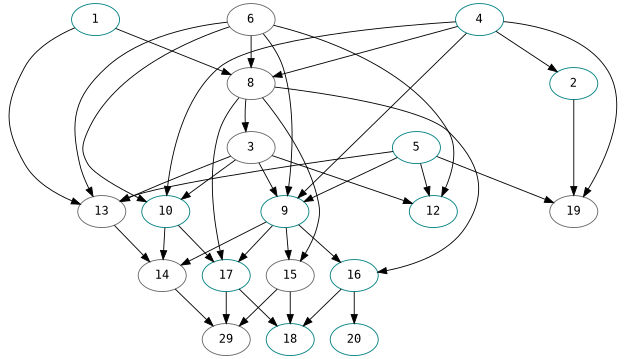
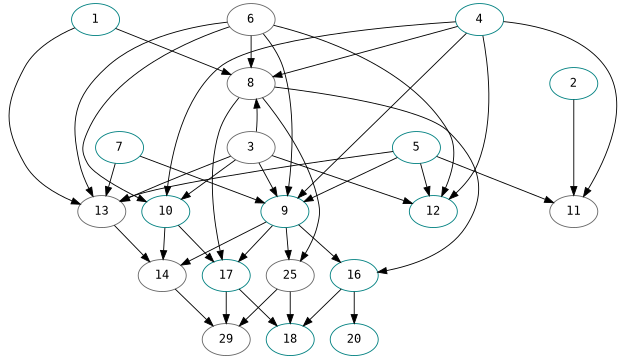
edge "4" -> "2": now "4" -> "12"
edge "8" -> "3": reversed
node "7": added
node "19": label "19" -> "11"
node "15": label "15" -> "25"
